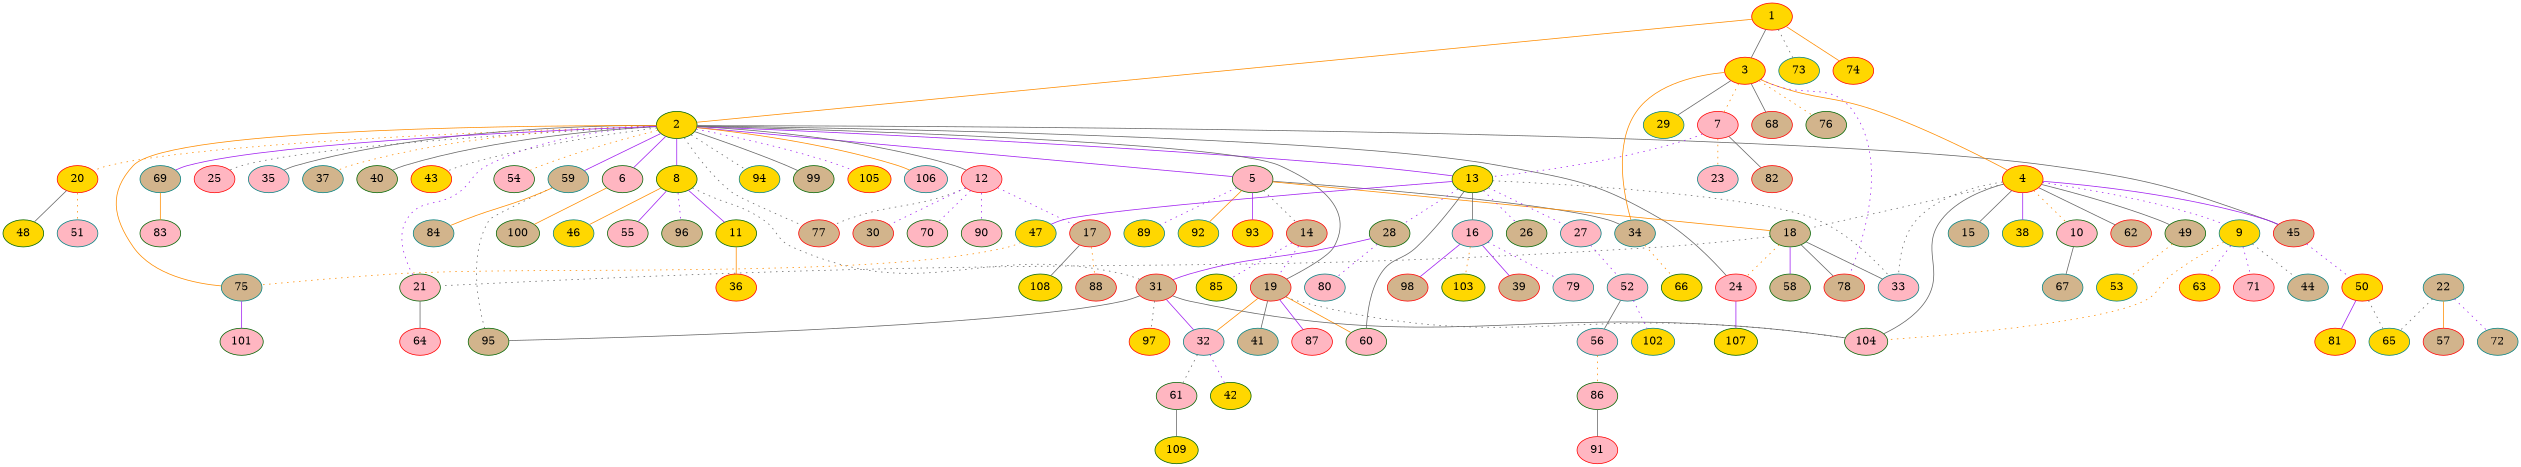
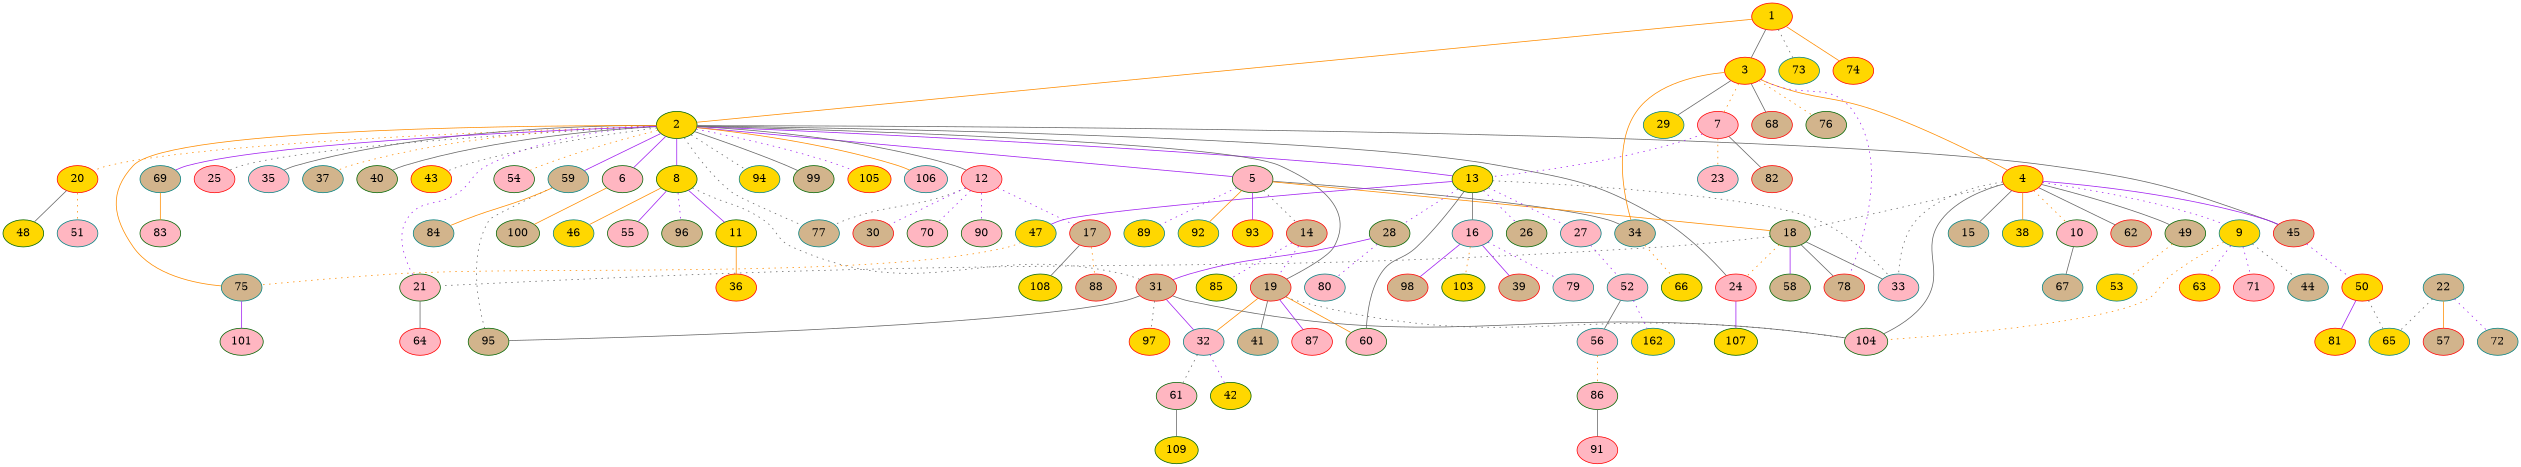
edge "4" -- "38": color purple -> darkorange
node "77": color red -> teal
node "102": label "102" -> "162"
